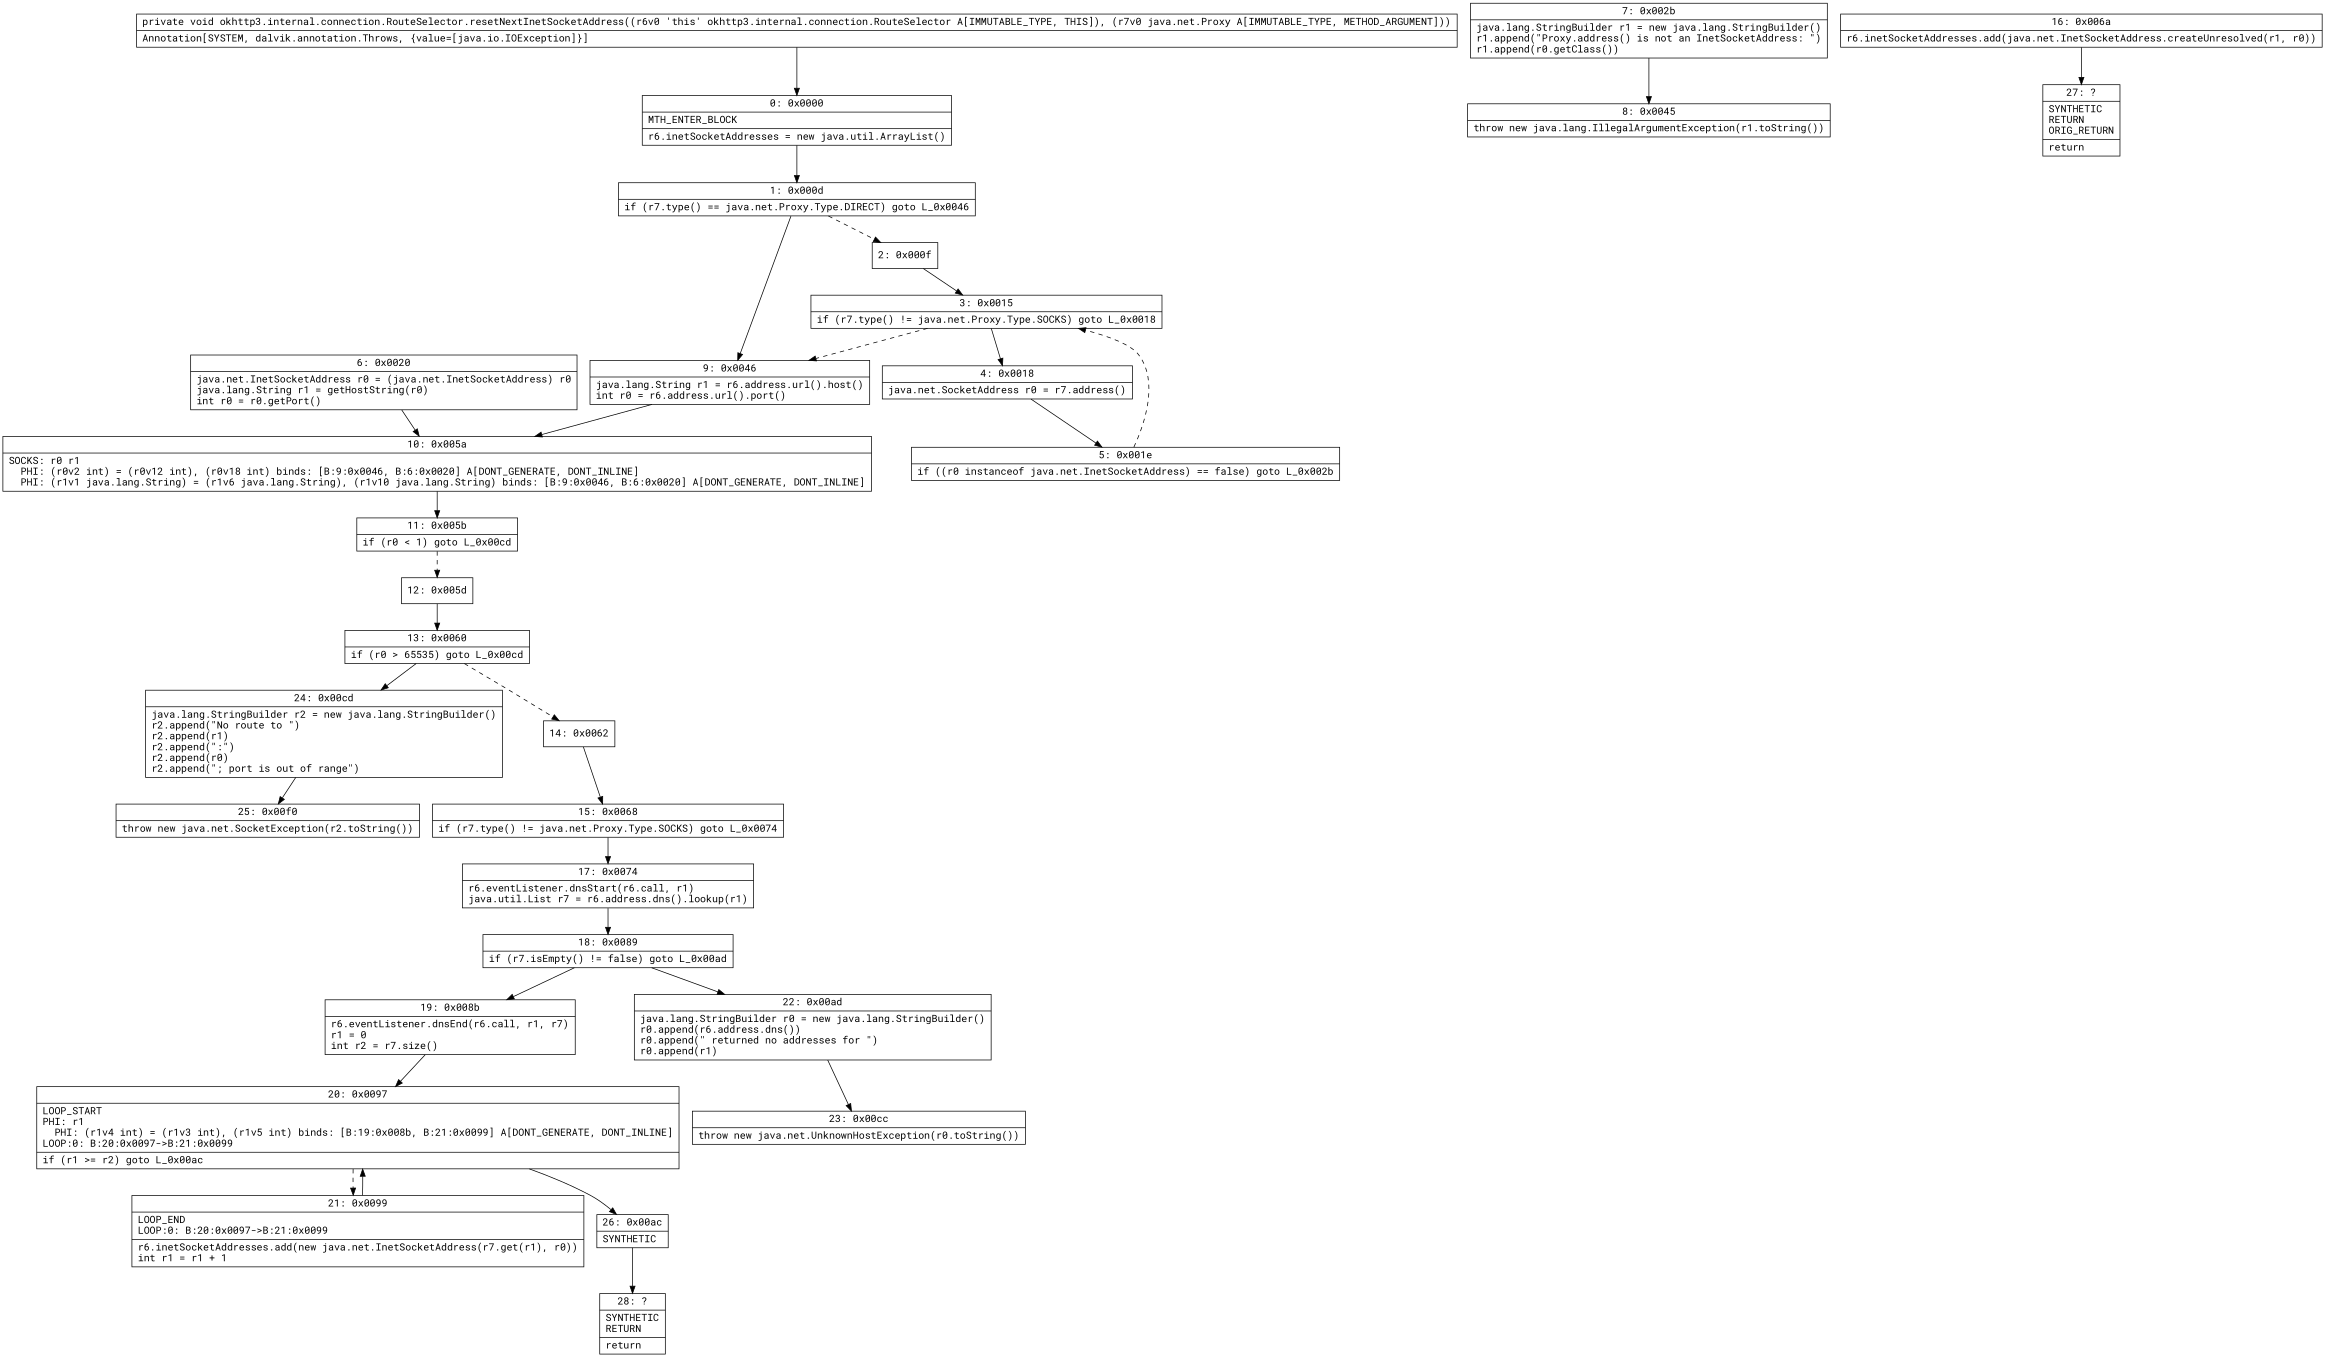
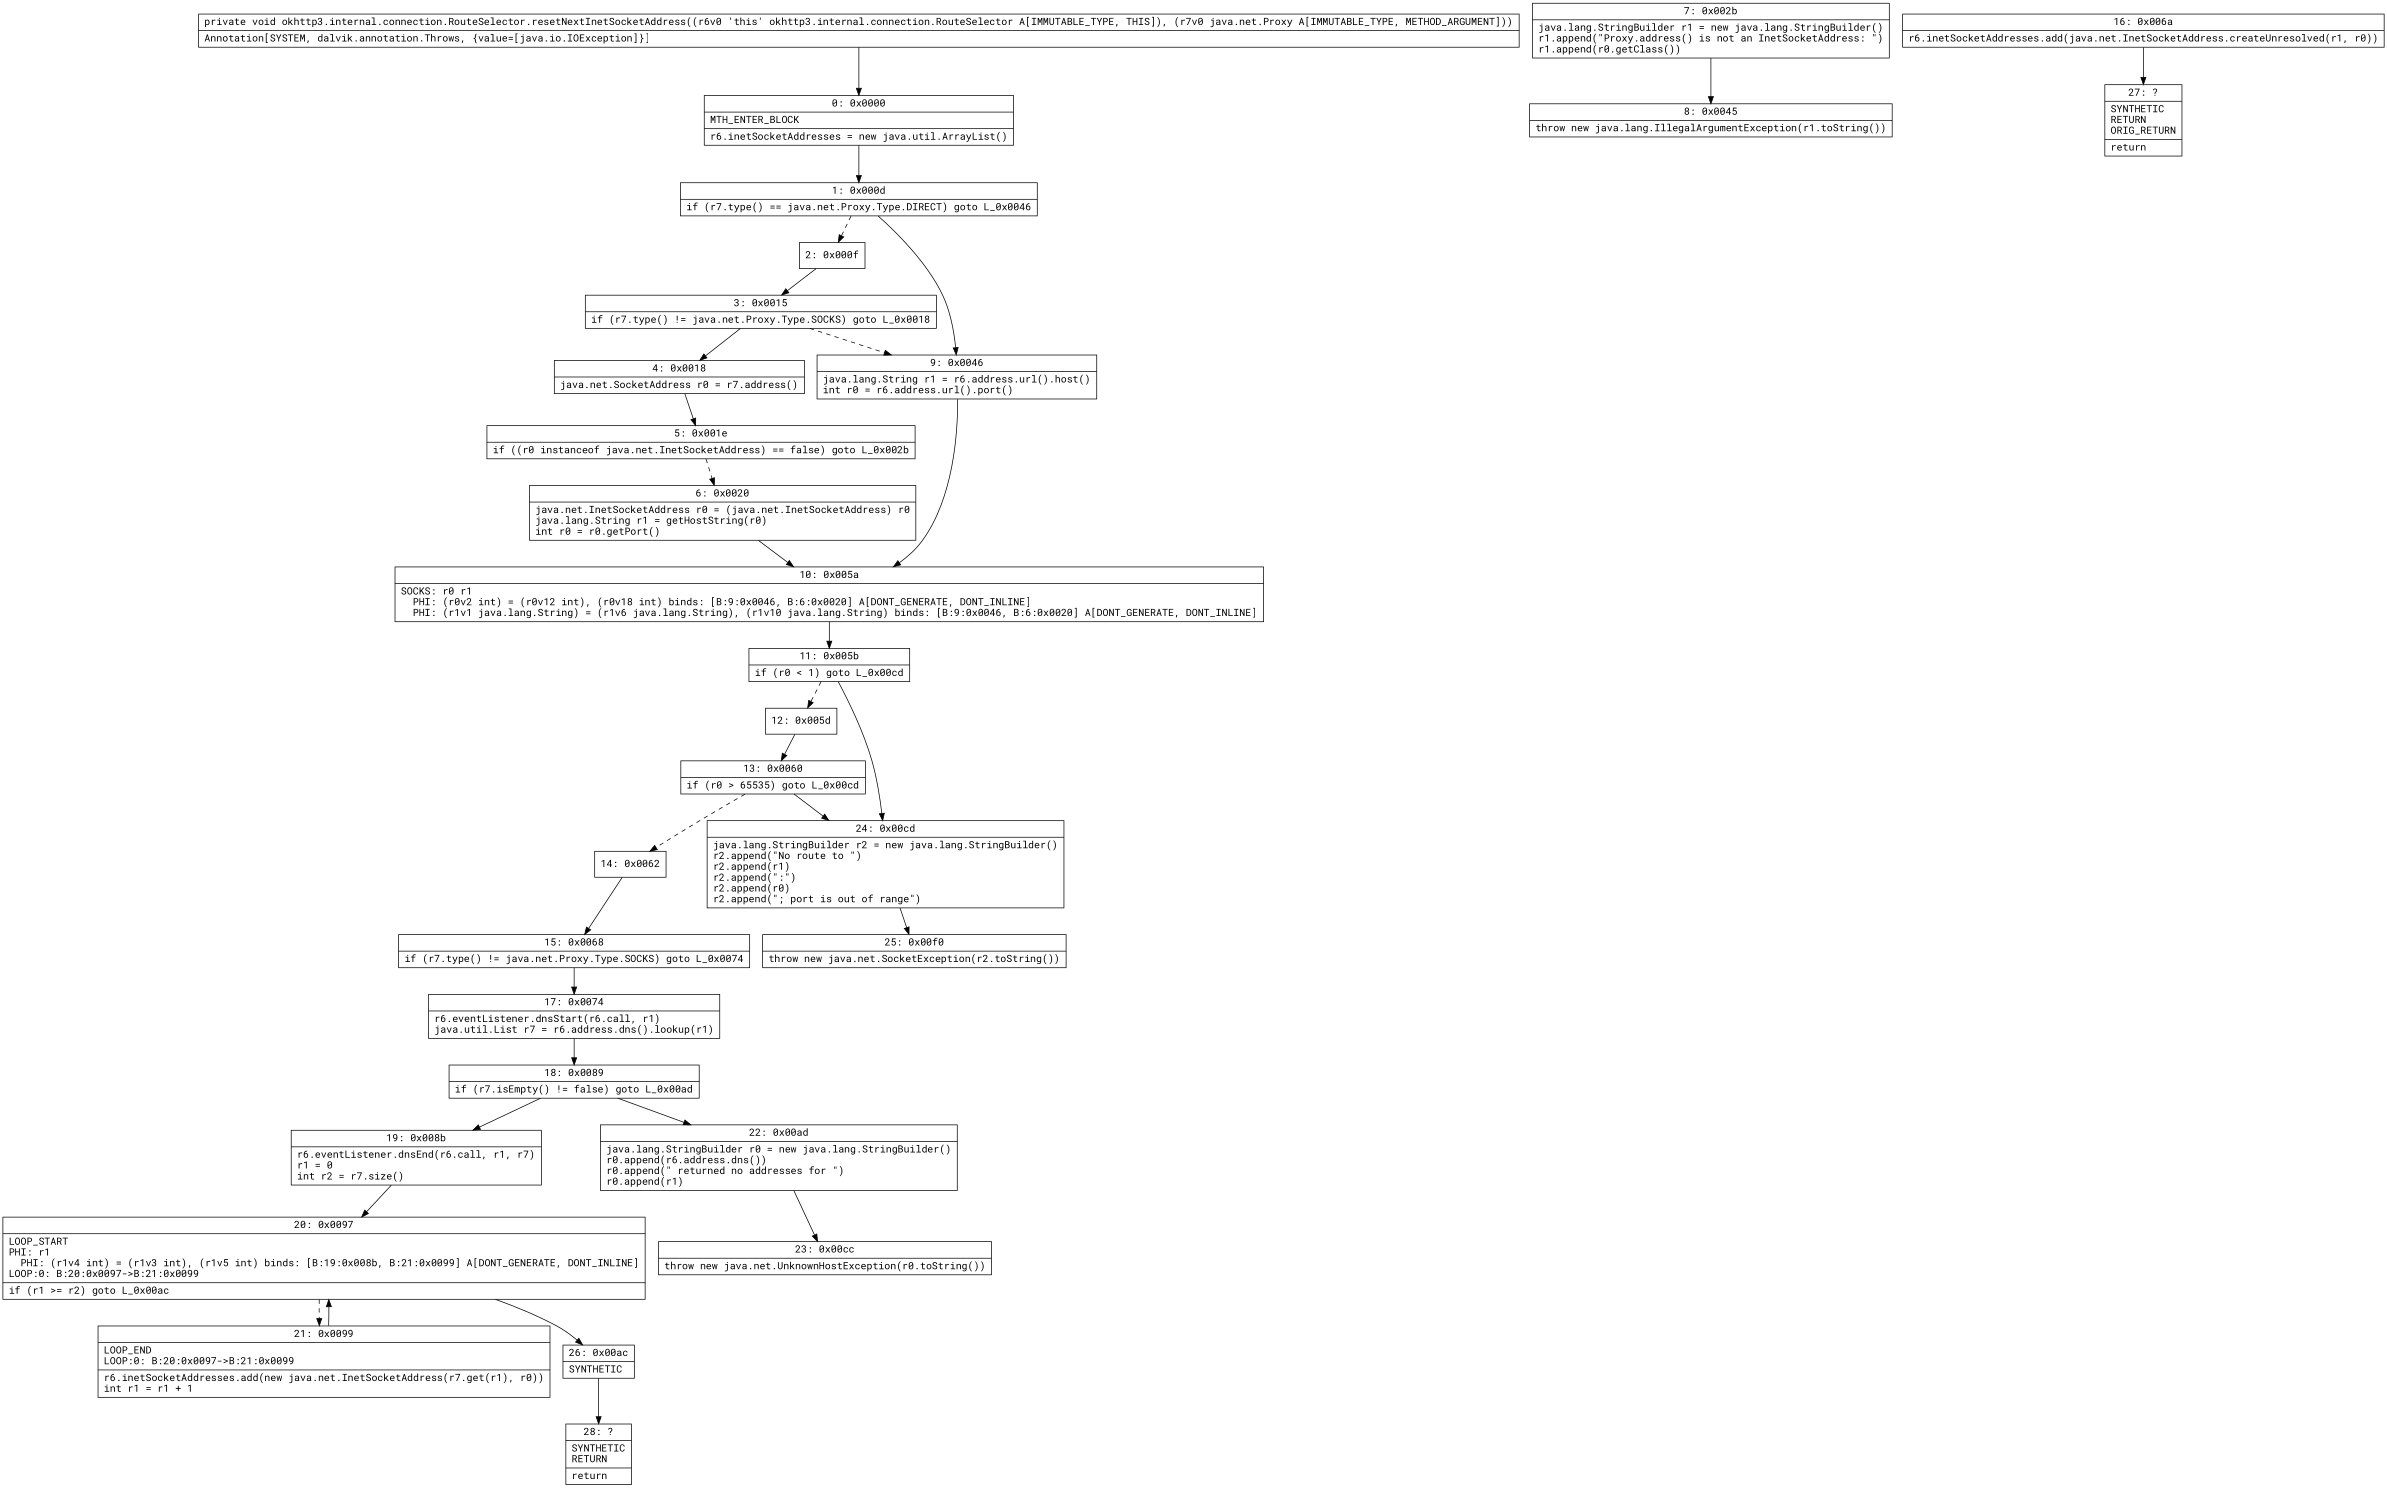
edge "5: 0x001e" -> "3: 0x0015": now "5: 0x001e" -> "6: 0x0020"
edge "11: 0x005b" -> "24: 0x00cd": added
